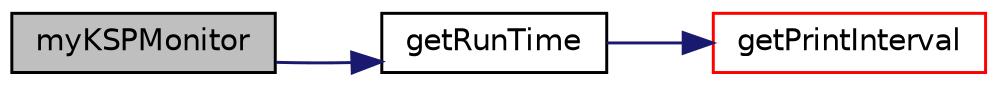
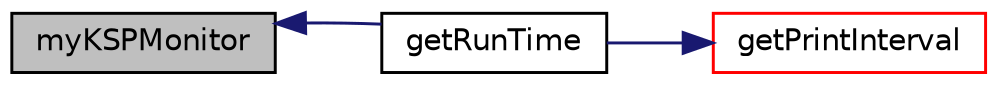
edge "myKSPMonitor" -> "getRunTime": reversed
